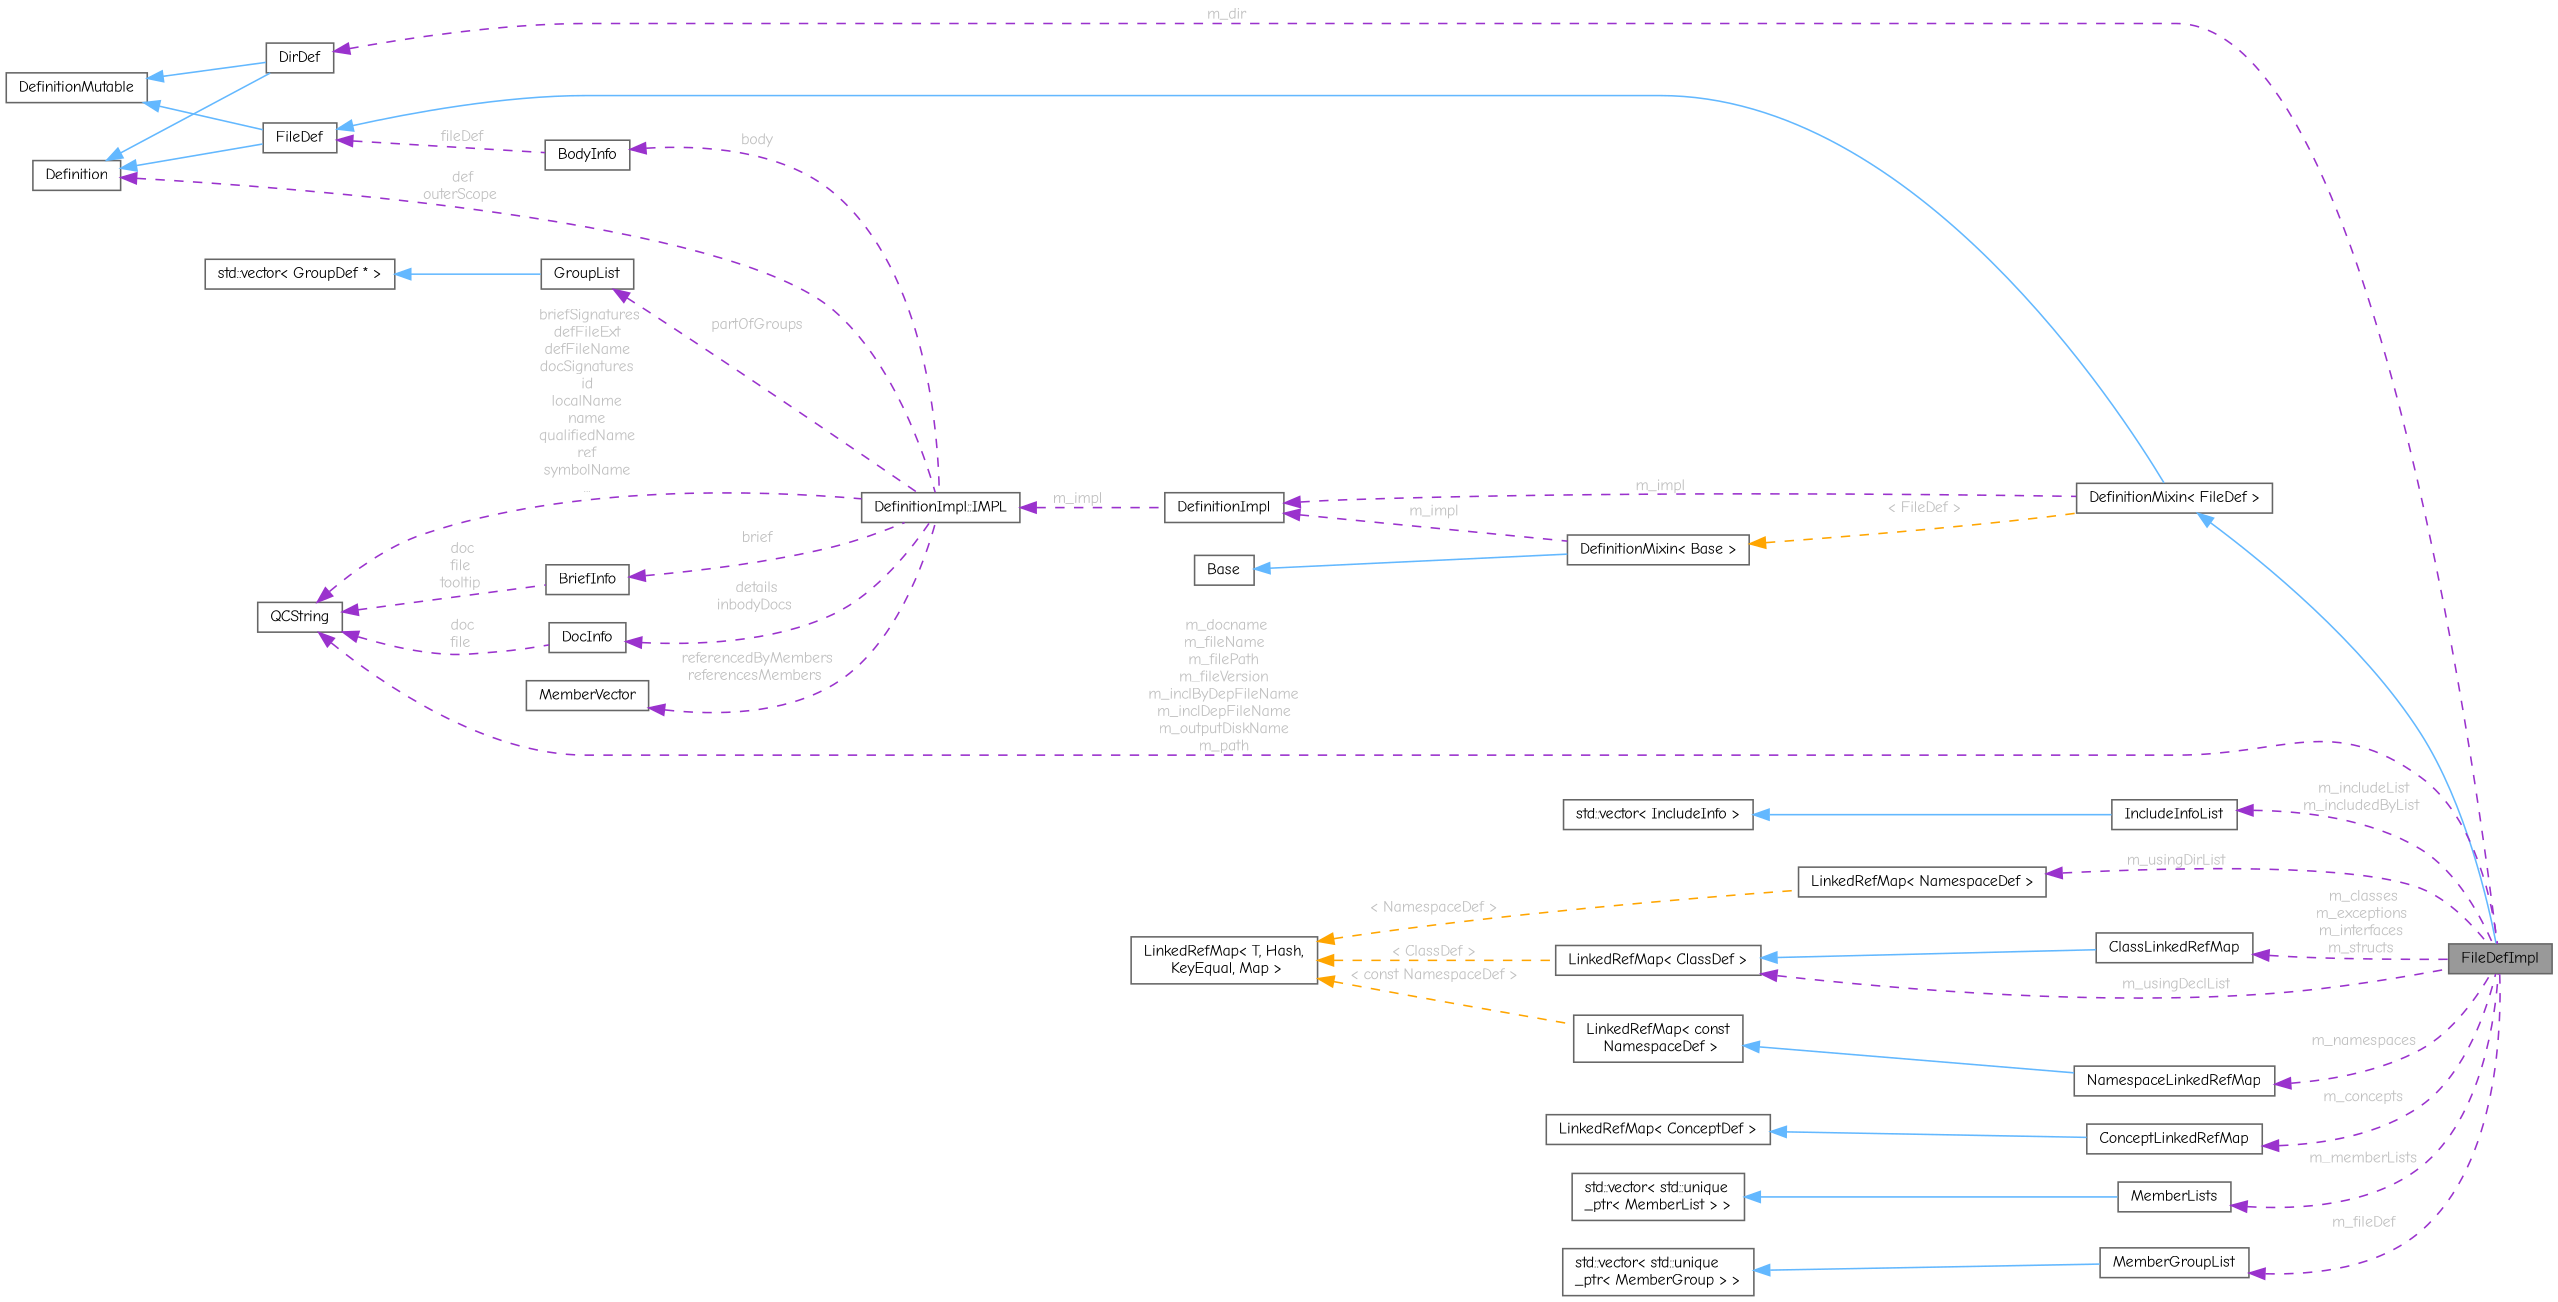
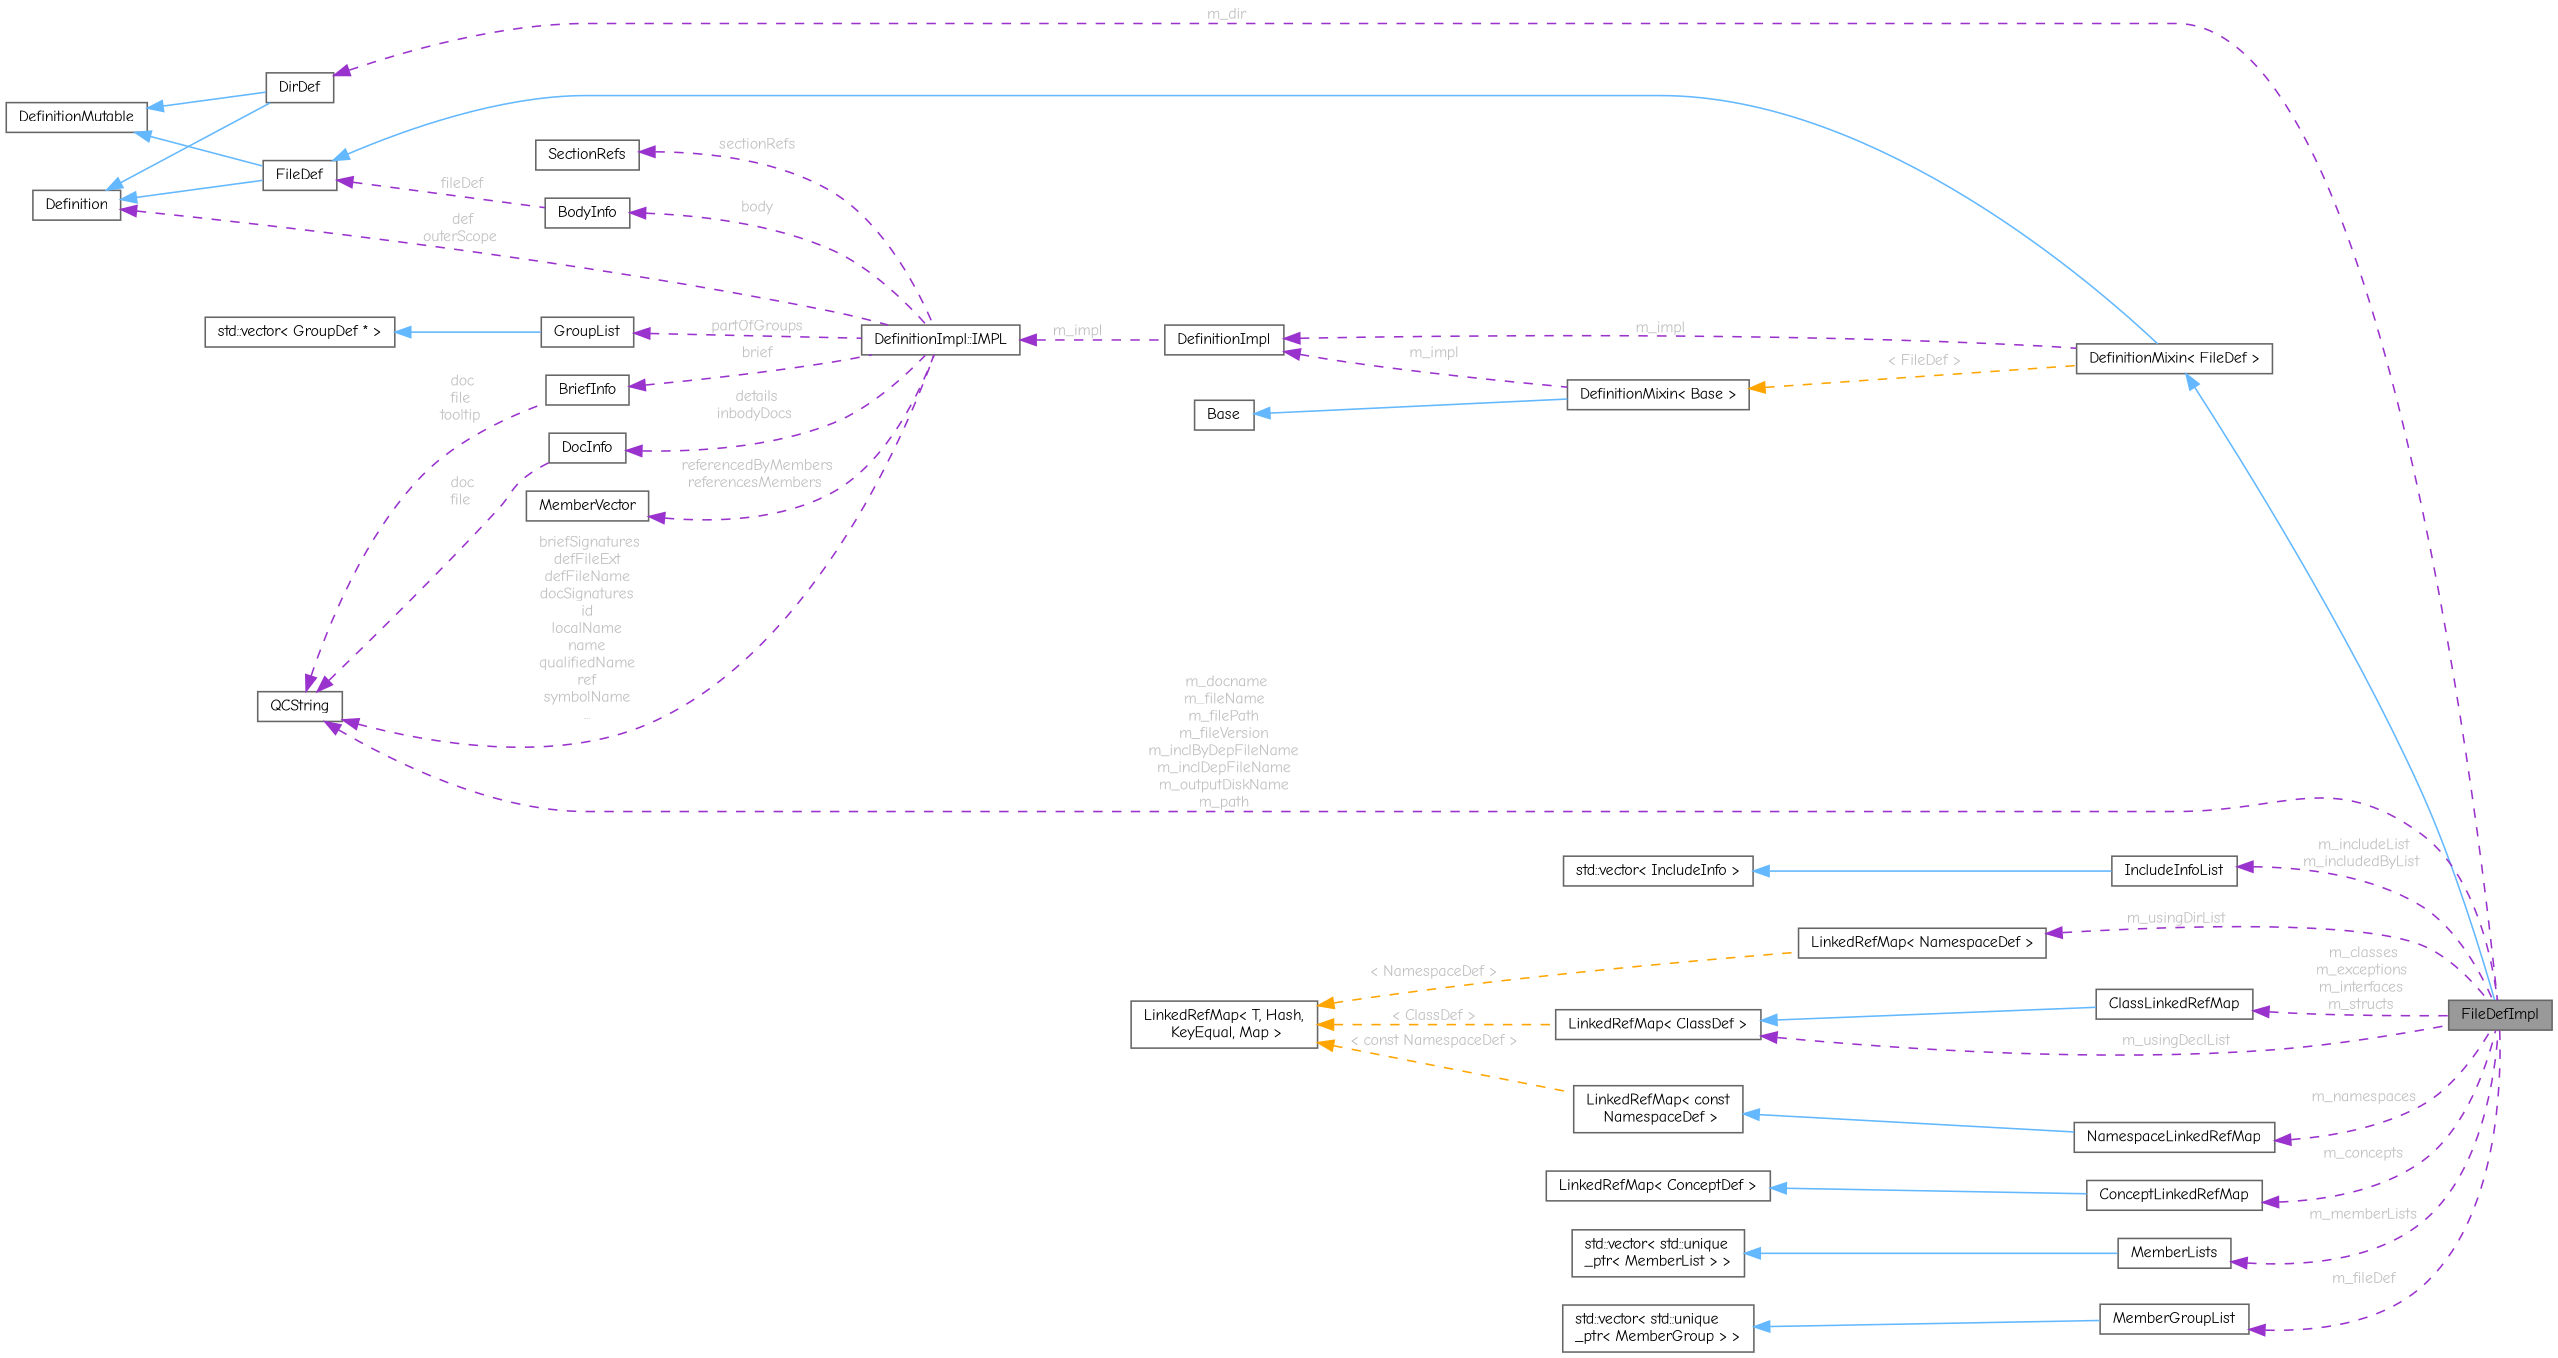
node "SectionRefs": added
